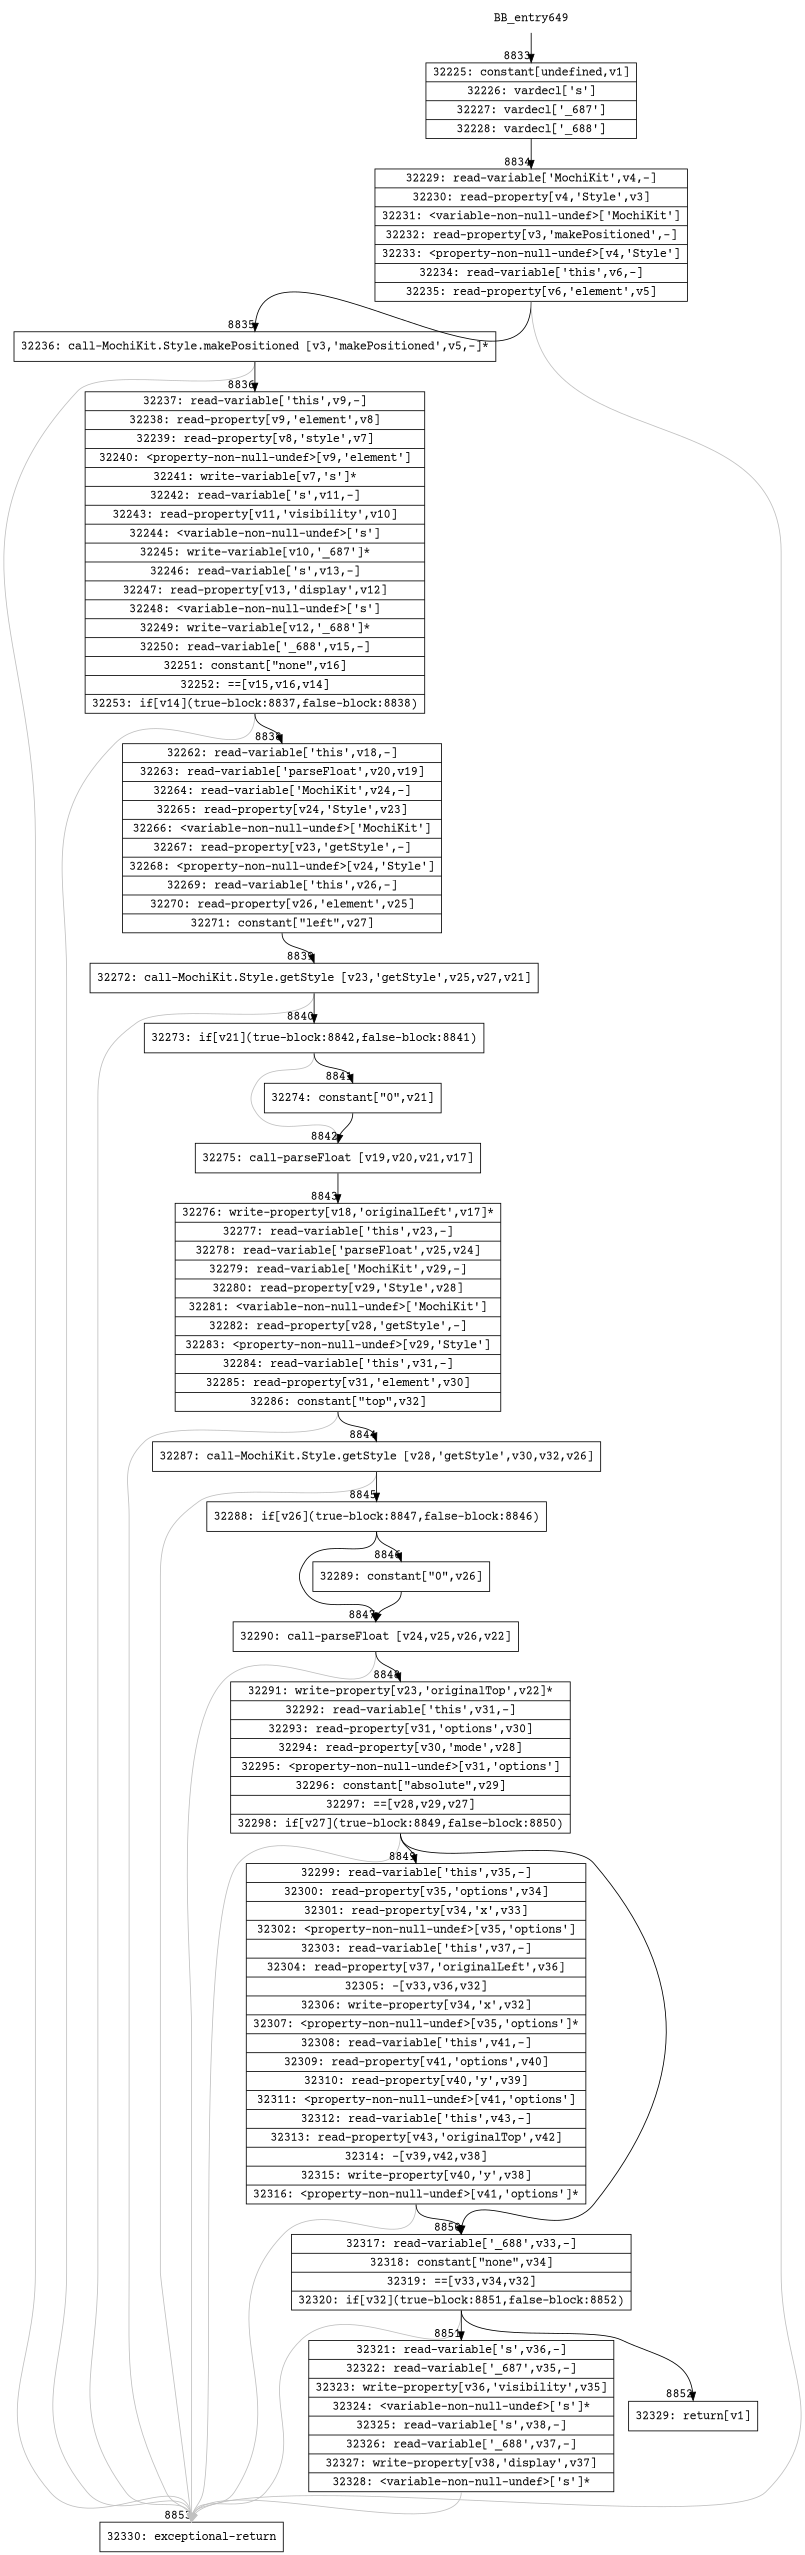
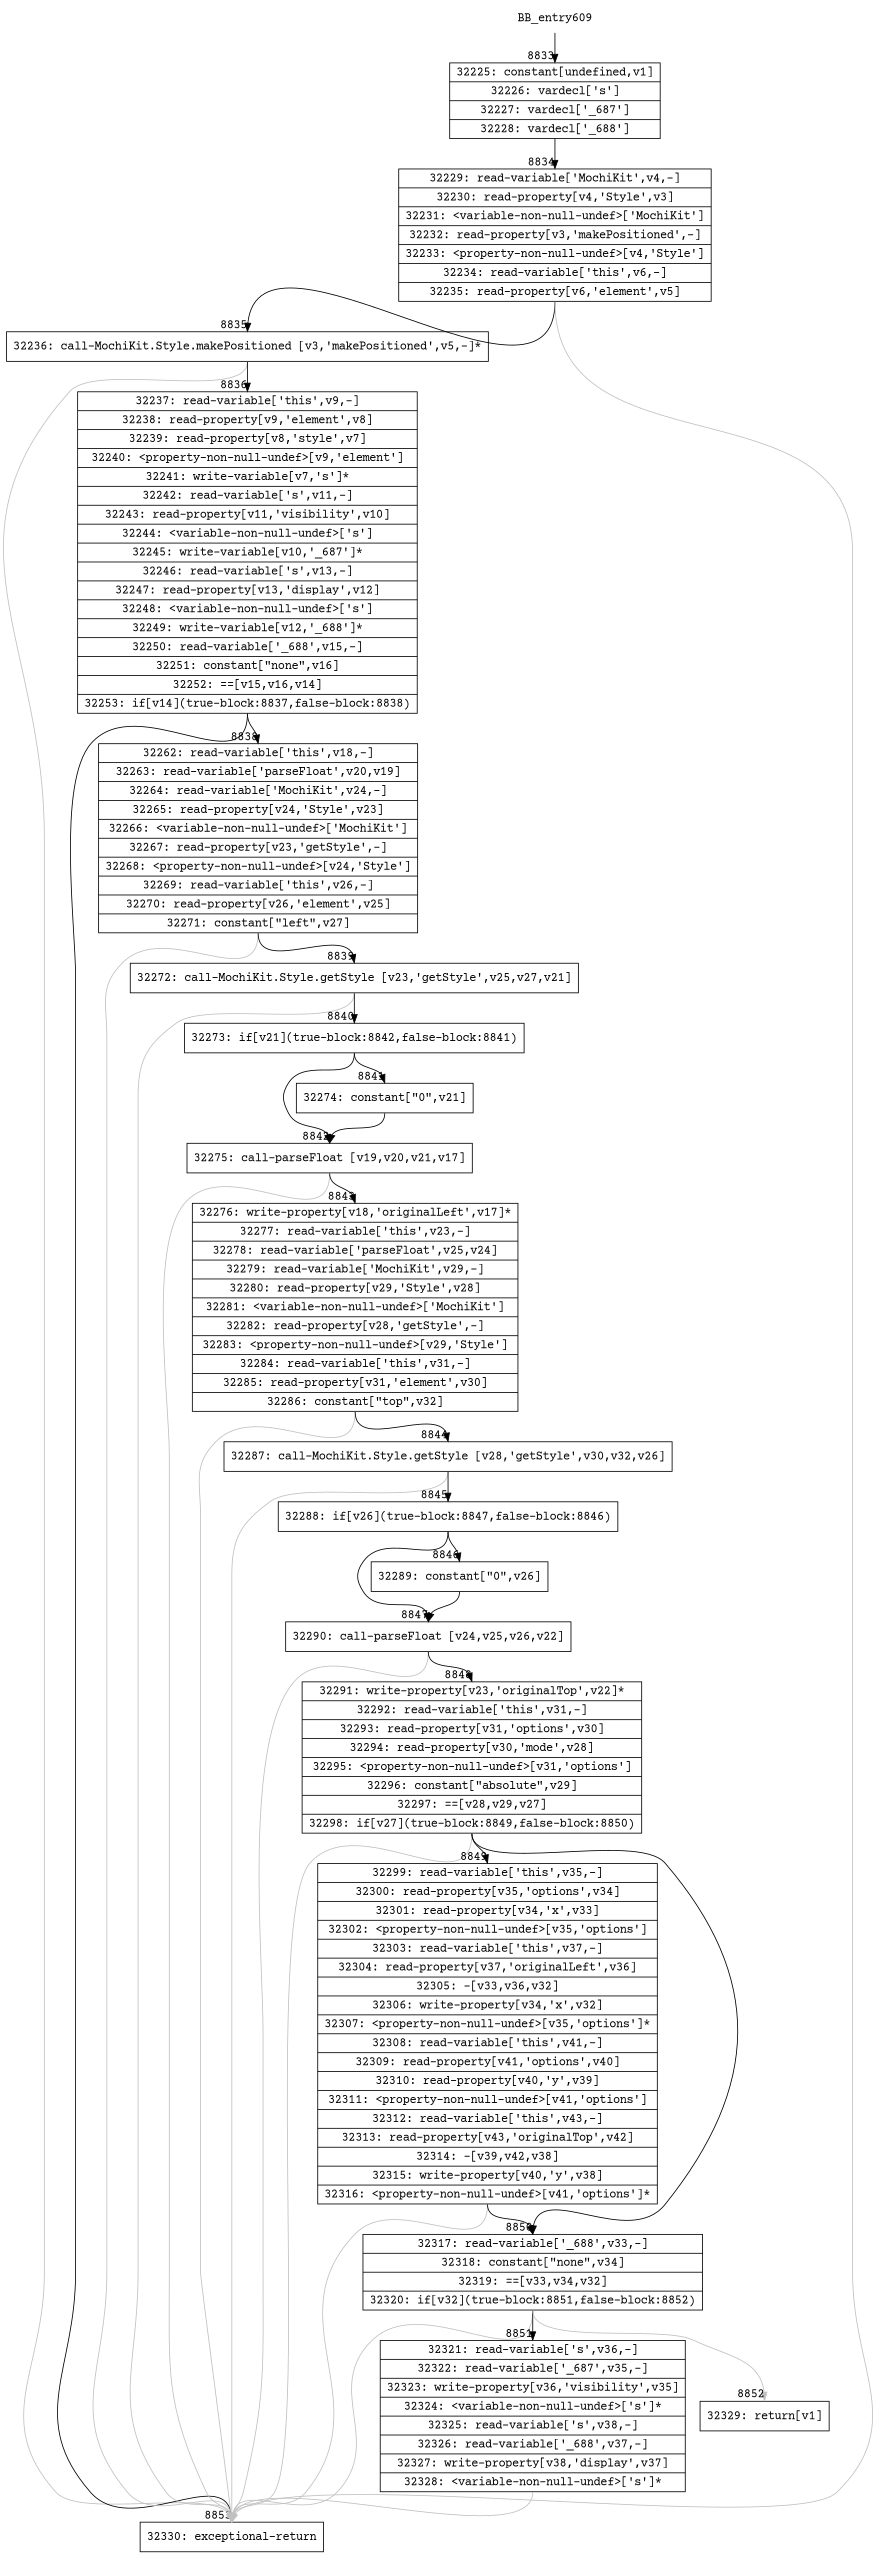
node "BB_entry649": label "BB_entry649" -> "BB_entry609"
edge "32273: if[v21](true-block:8842,false-block:8841)" -> "32275: call-parseFloat [v19,v20,v21,v17]": color gray -> black
edge "32237: read-variable['this',v9,-]" -> "32330: exceptional-return": color gray -> black
edge "32262: read-variable['this',v18,-]" -> "32330: exceptional-return": added
edge "32275: call-parseFloat [v19,v20,v21,v17]" -> "32330: exceptional-return": added
edge "32317: read-variable['_688',v33,-]" -> "32329: return[v1]": color black -> gray
